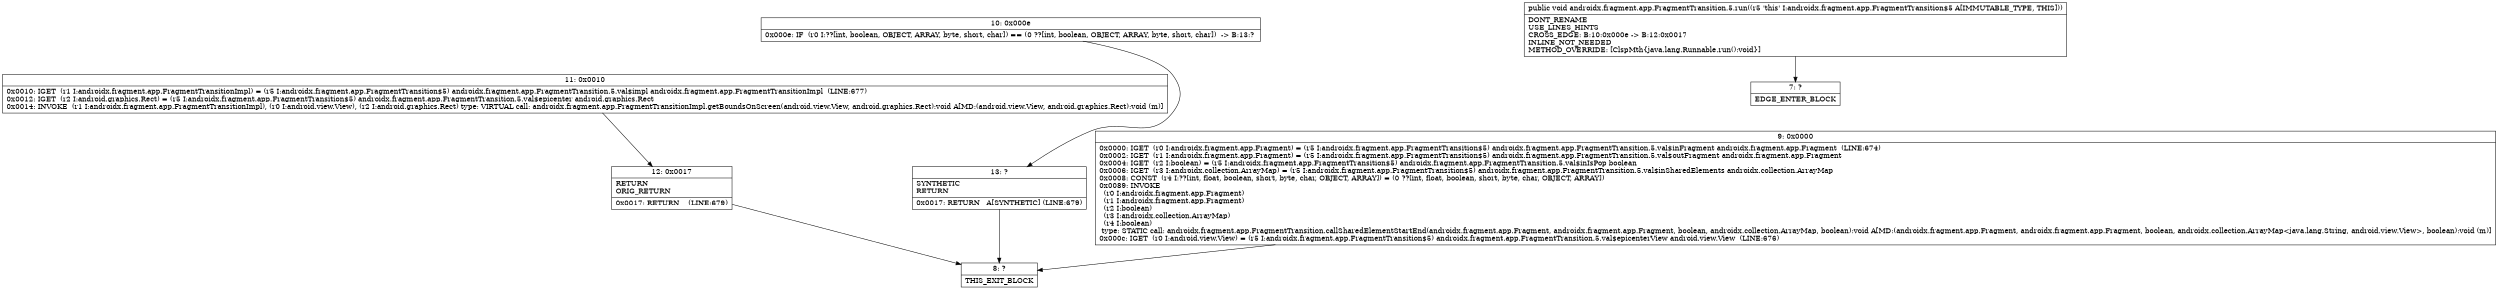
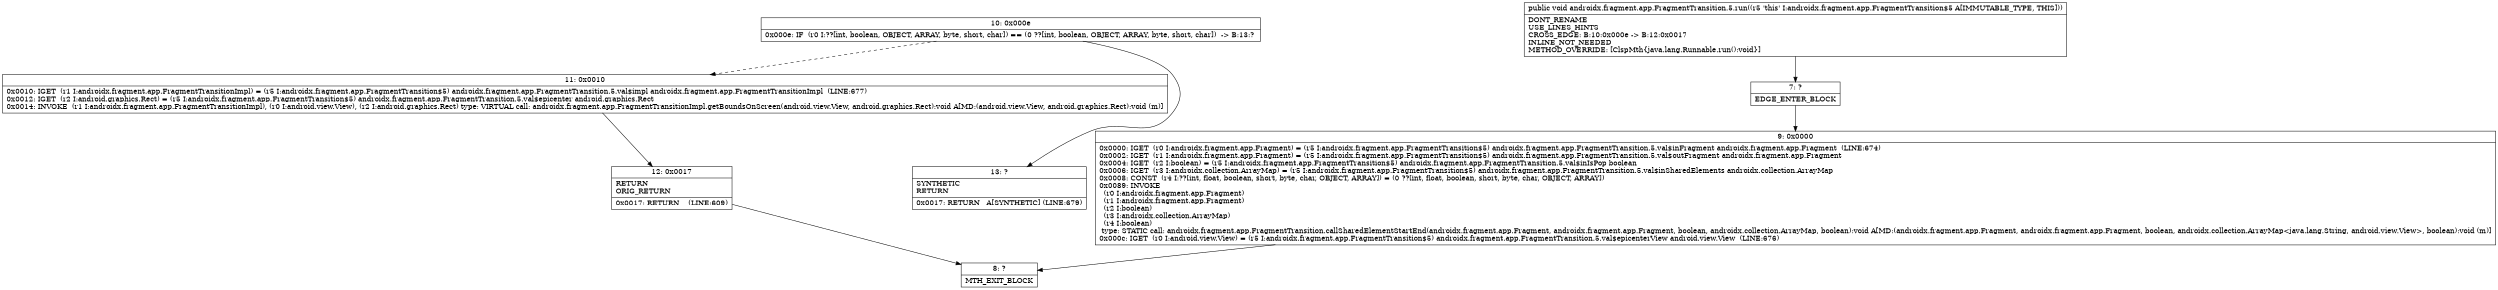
edge "10: 0x000e" -> "11: 0x0010": added
edge "7: ?" -> "9: 0x0000": added
node "12: 0x0017": text "0x0017: RETURN    (LINE:679)" -> "0x0017: RETURN    (LINE:609)"
edge "13: ?" -> "8: ?": removed
node "8: ?": text "THIS_EXIT_BLOCK" -> "MTH_EXIT_BLOCK"
